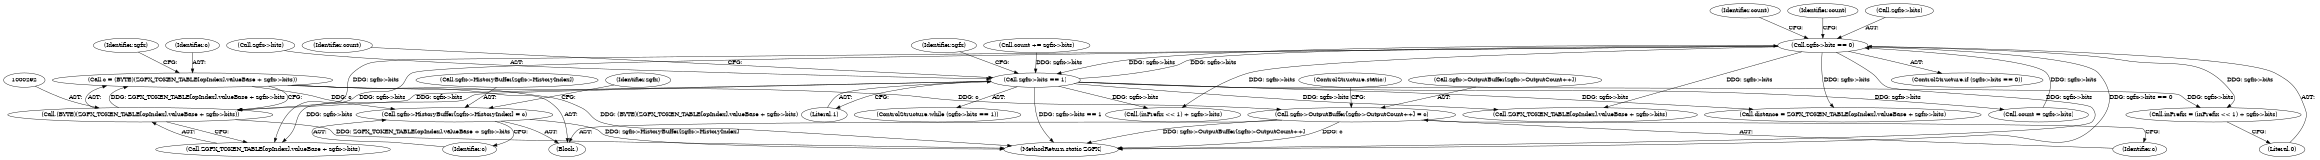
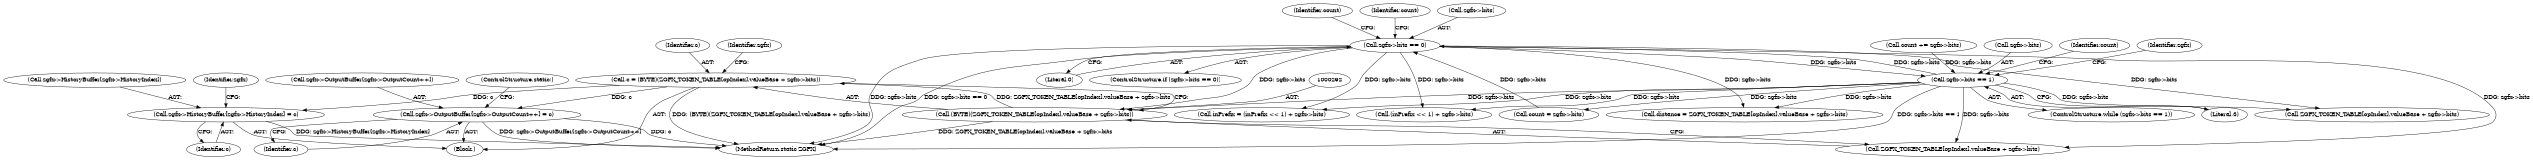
node "(Literal,1)": label "(Literal,1)" -> "(Literal,3)"
edge "(Call,inPrefix = (inPrefix << 1) + zgfx->bits)" -> "(Literal,0)": now "(Call,zgfx->bits == 0)" -> "(Literal,0)"
